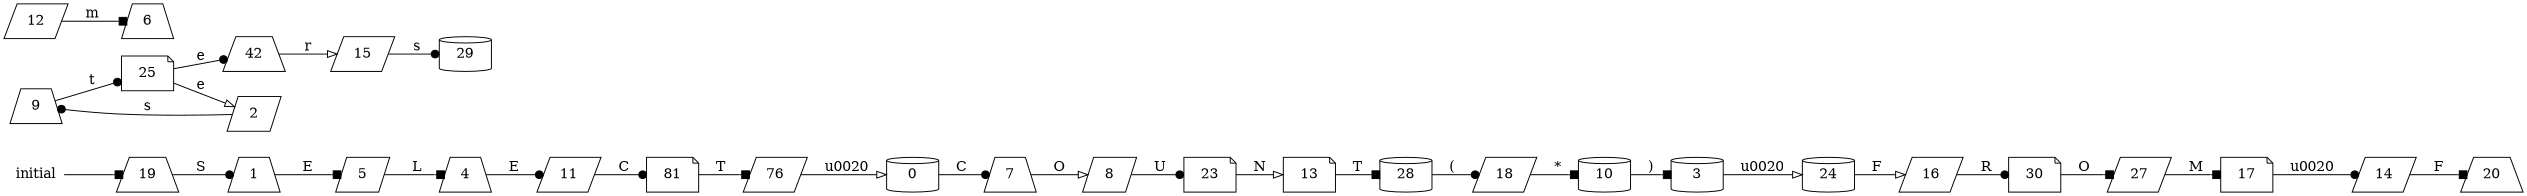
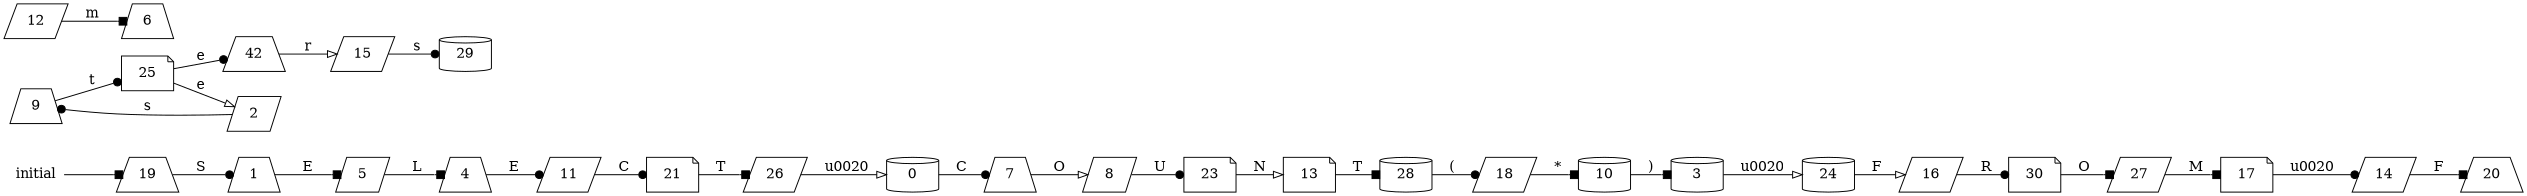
node "81": label "81" -> "21"
node "76": label "76" -> "26"
